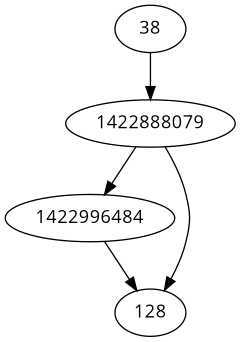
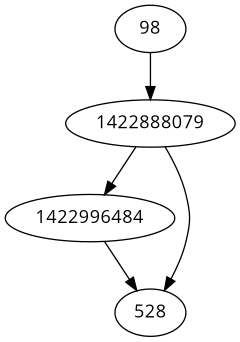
node "38": label "38" -> "98"
node "128": label "128" -> "528"
